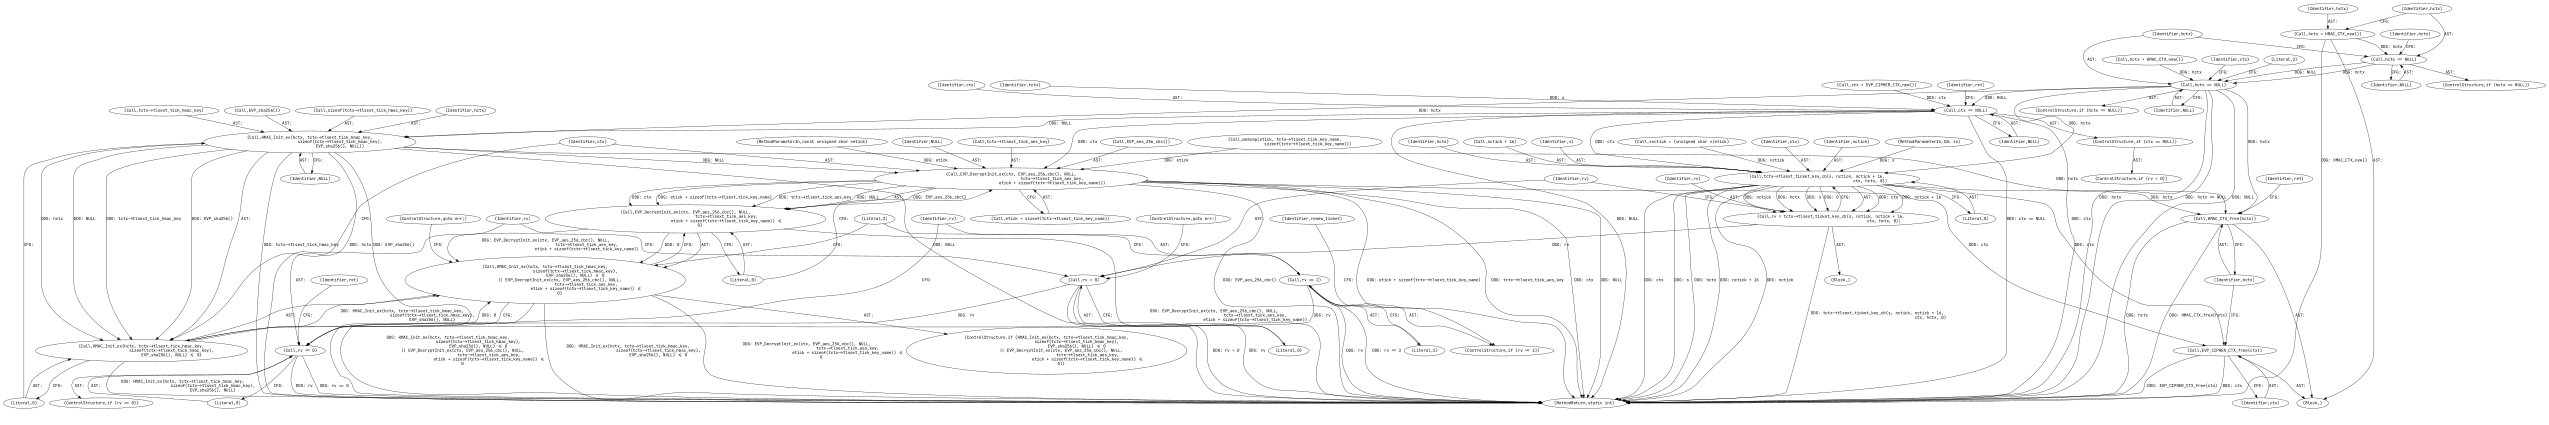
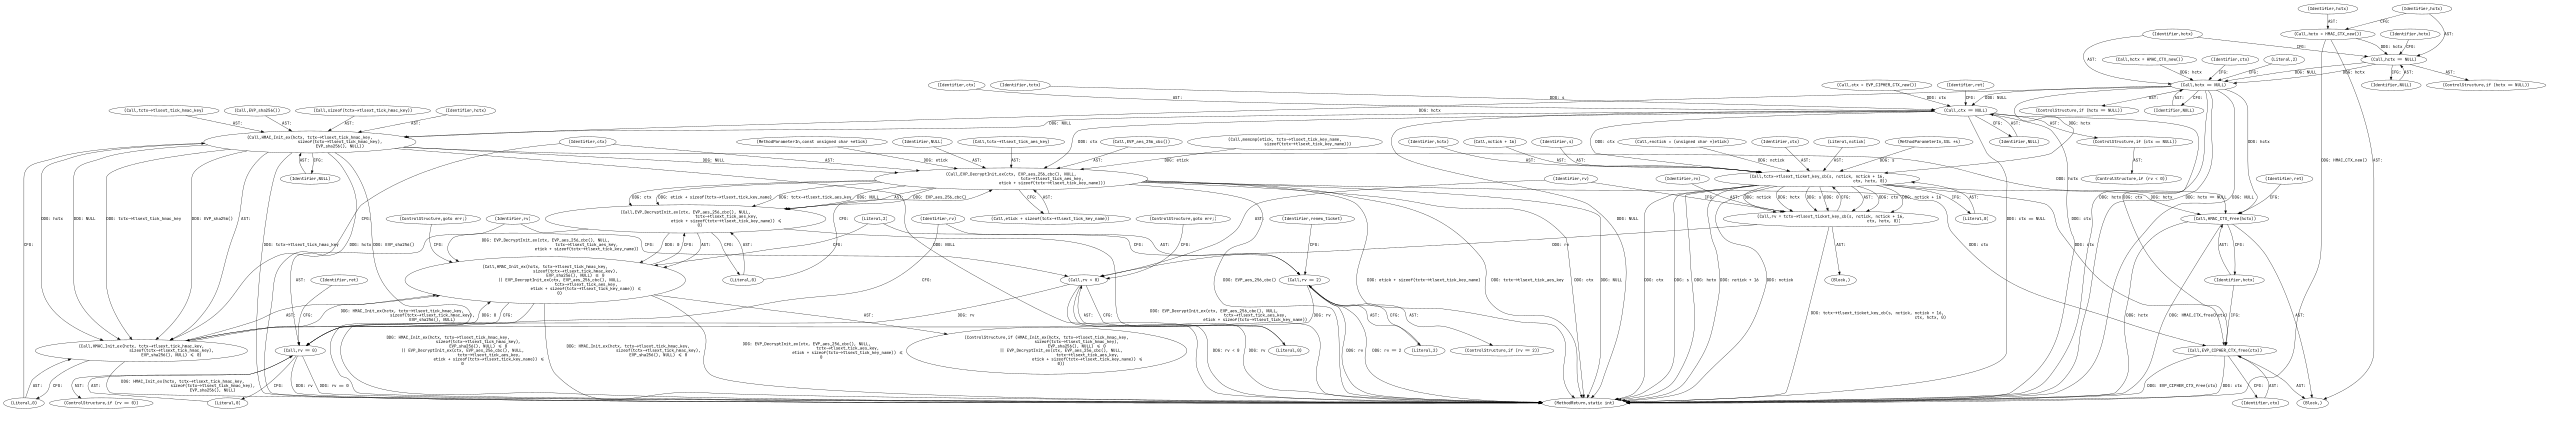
node "(Identifier,nctick)": label "(Identifier,nctick)" -> "(Literal,nctick)"
edge "(Call,ctx == NULL)" -> "(Call,EVP_CIPHER_CTX_free(ctx))": added, label "DDG: ctx"
edge "(Identifier,renew_ticket)" -> "(ControlStructure,if (rv == 2))": now "(Identifier,renew_ticket)" -> "(Call,rv == 2)"
